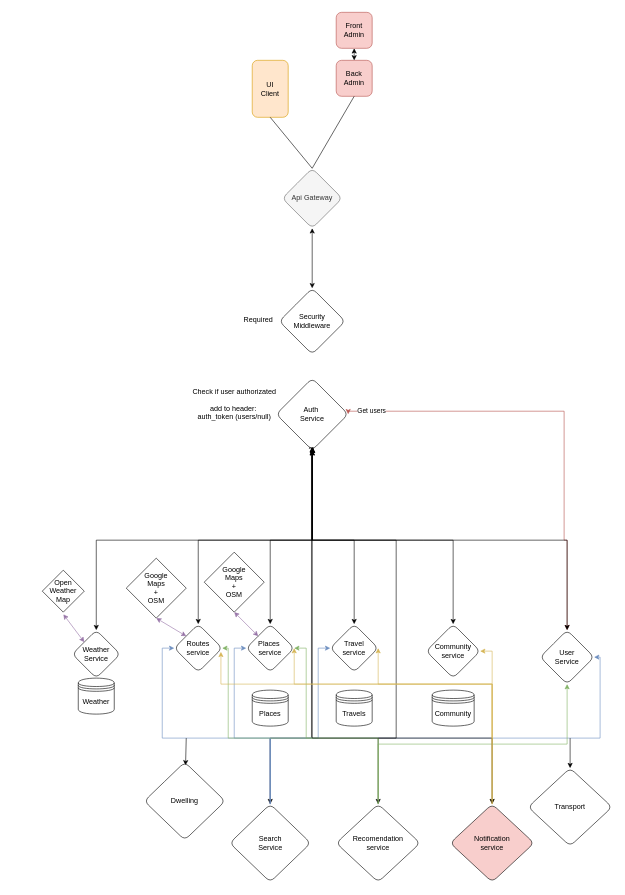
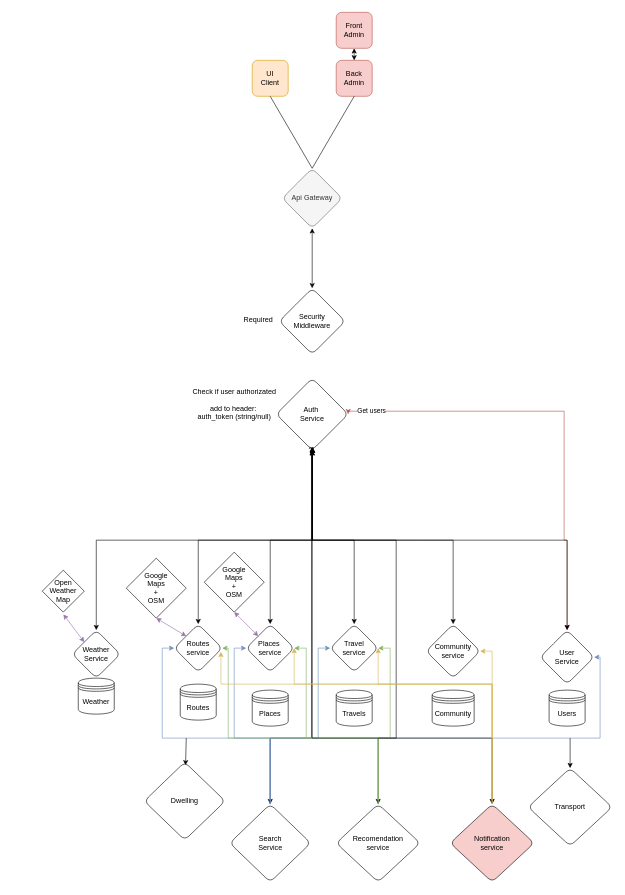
node "UI Client": size 36x57 -> 36x36
node "Check if user authorizated add to header: auth_token (users/null)": label "Check if user authorizated add to header: auth_token (users/null)" -> "Check if user authorizated add to header: auth_token (string/null)"
node "Routes": added
node "Users": added
edge "Recomendation service" -> "User Service": now "Recomendation service" -> "Travel service"
